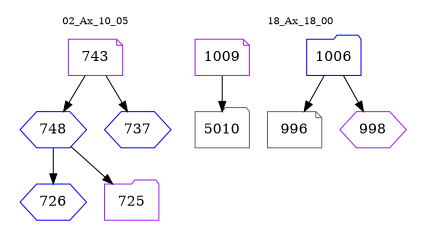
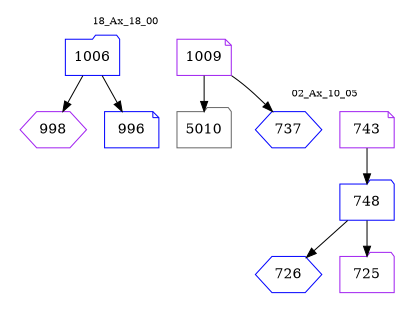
edge "743" -> "737": now "1009" -> "737"
node "748": shape hexagon -> folder
node "996": color gray40 -> blue
